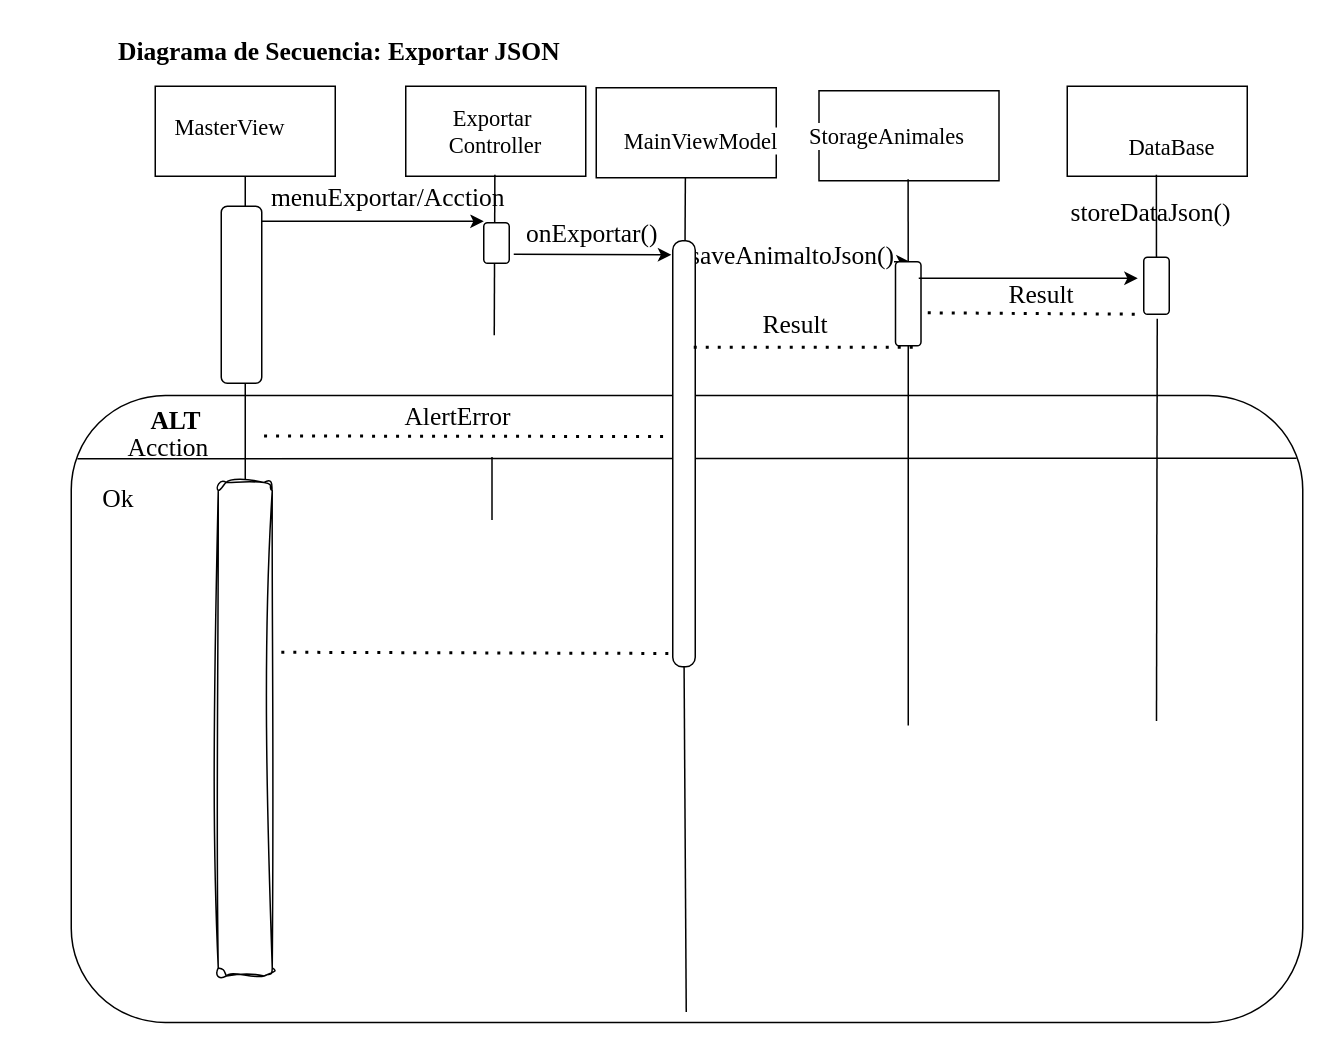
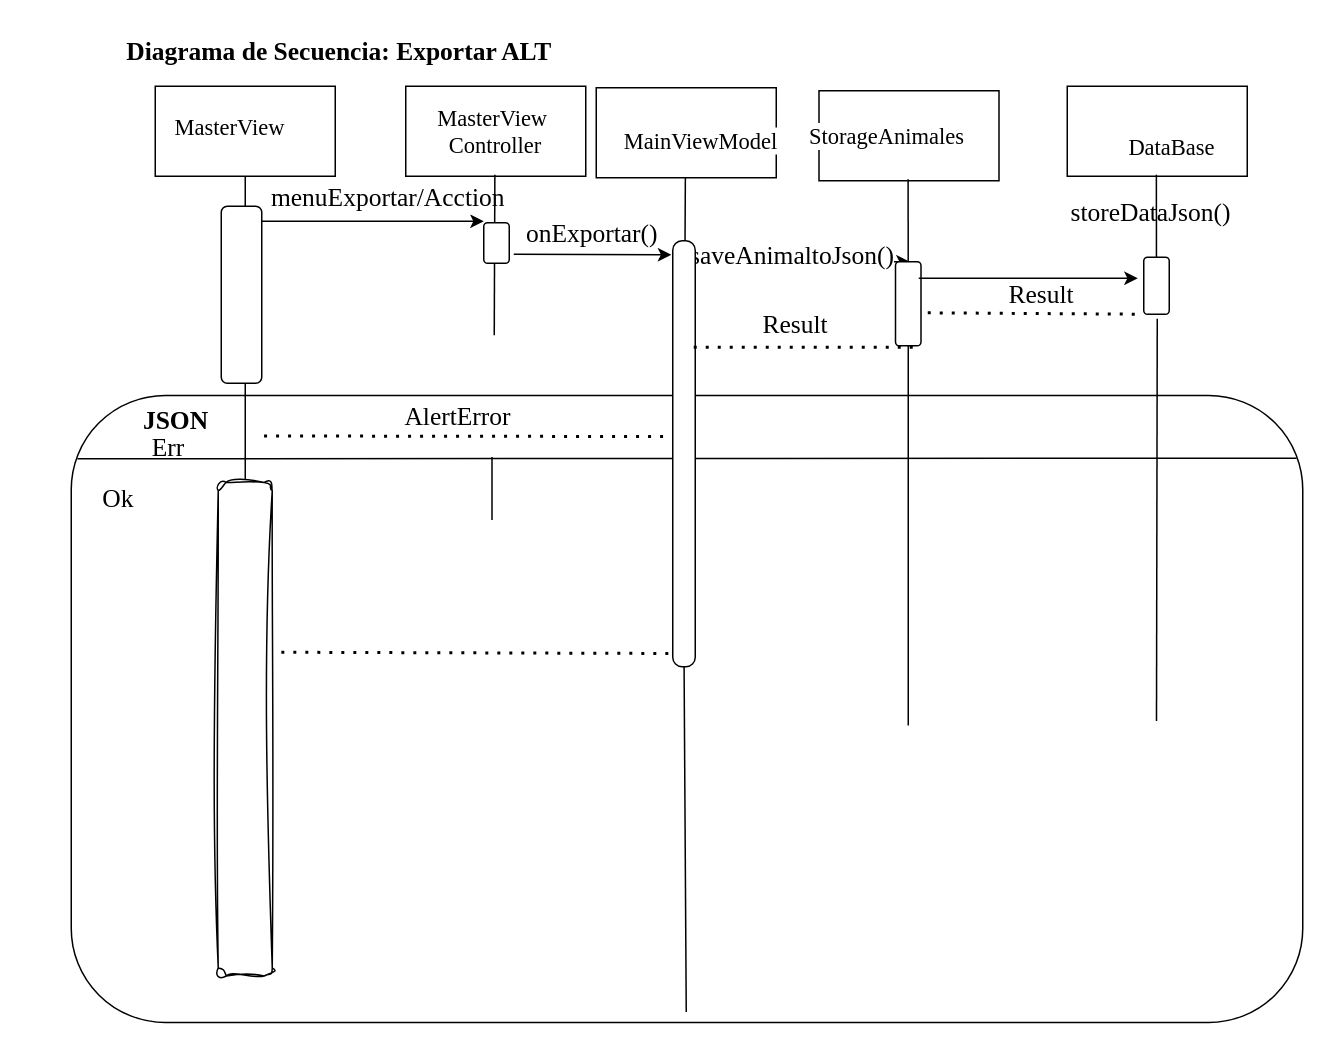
node "Diagrama de Secuencia: Exportar JSON": label "Diagrama de Secuencia: Exportar JSON" -> "Diagrama de Secuencia: Exportar ALT"
node "Exportar Controller": label "Exportar Controller" -> "MasterView Controller"
node "ALT": label "ALT" -> "JSON"
node "Acction": label "Acction" -> "Err"
